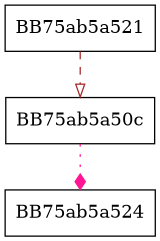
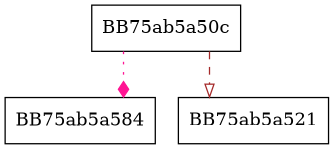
edge "BB75ab5a521" -> "BB75ab5a50c": reversed
node "BB75ab5a524": label "BB75ab5a524" -> "BB75ab5a584"
